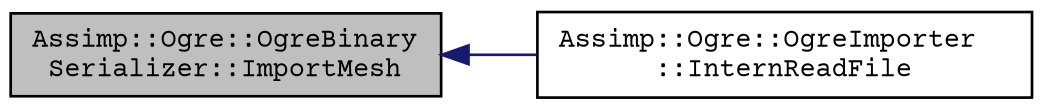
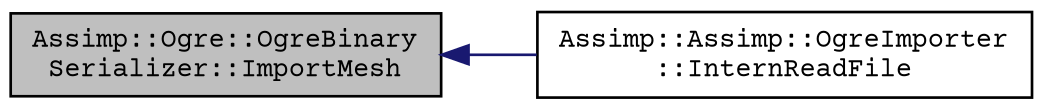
node "Assimp::Ogre::OgreImporter ::InternReadFile": label "Assimp::Ogre::OgreImporter ::InternReadFile" -> "Assimp::Assimp::OgreImporter ::InternReadFile"
